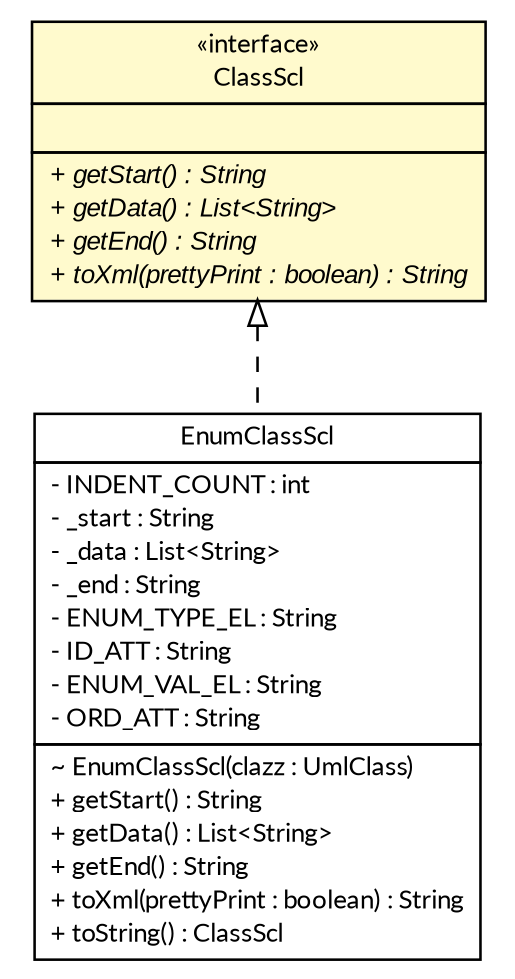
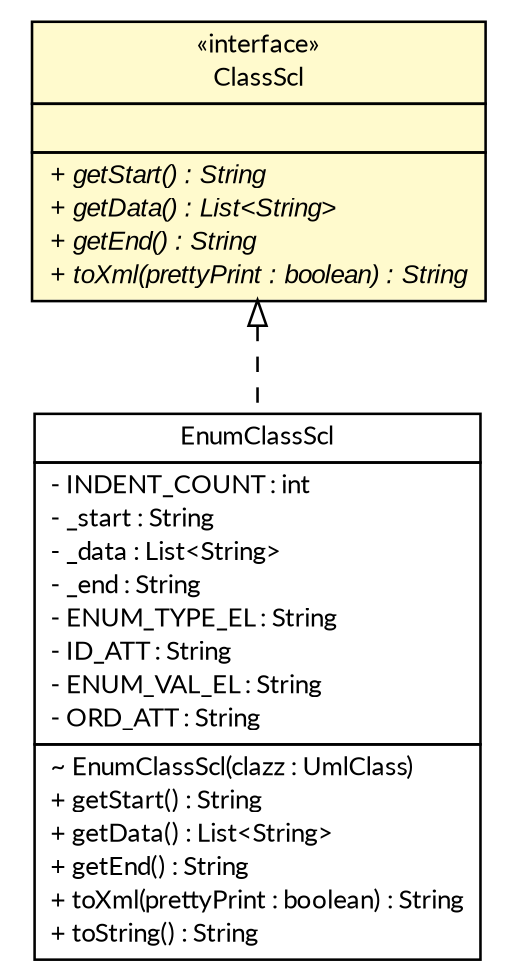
node "EnumClassScl": text "+ toString() : ClassScl" -> "+ toString() : String"
